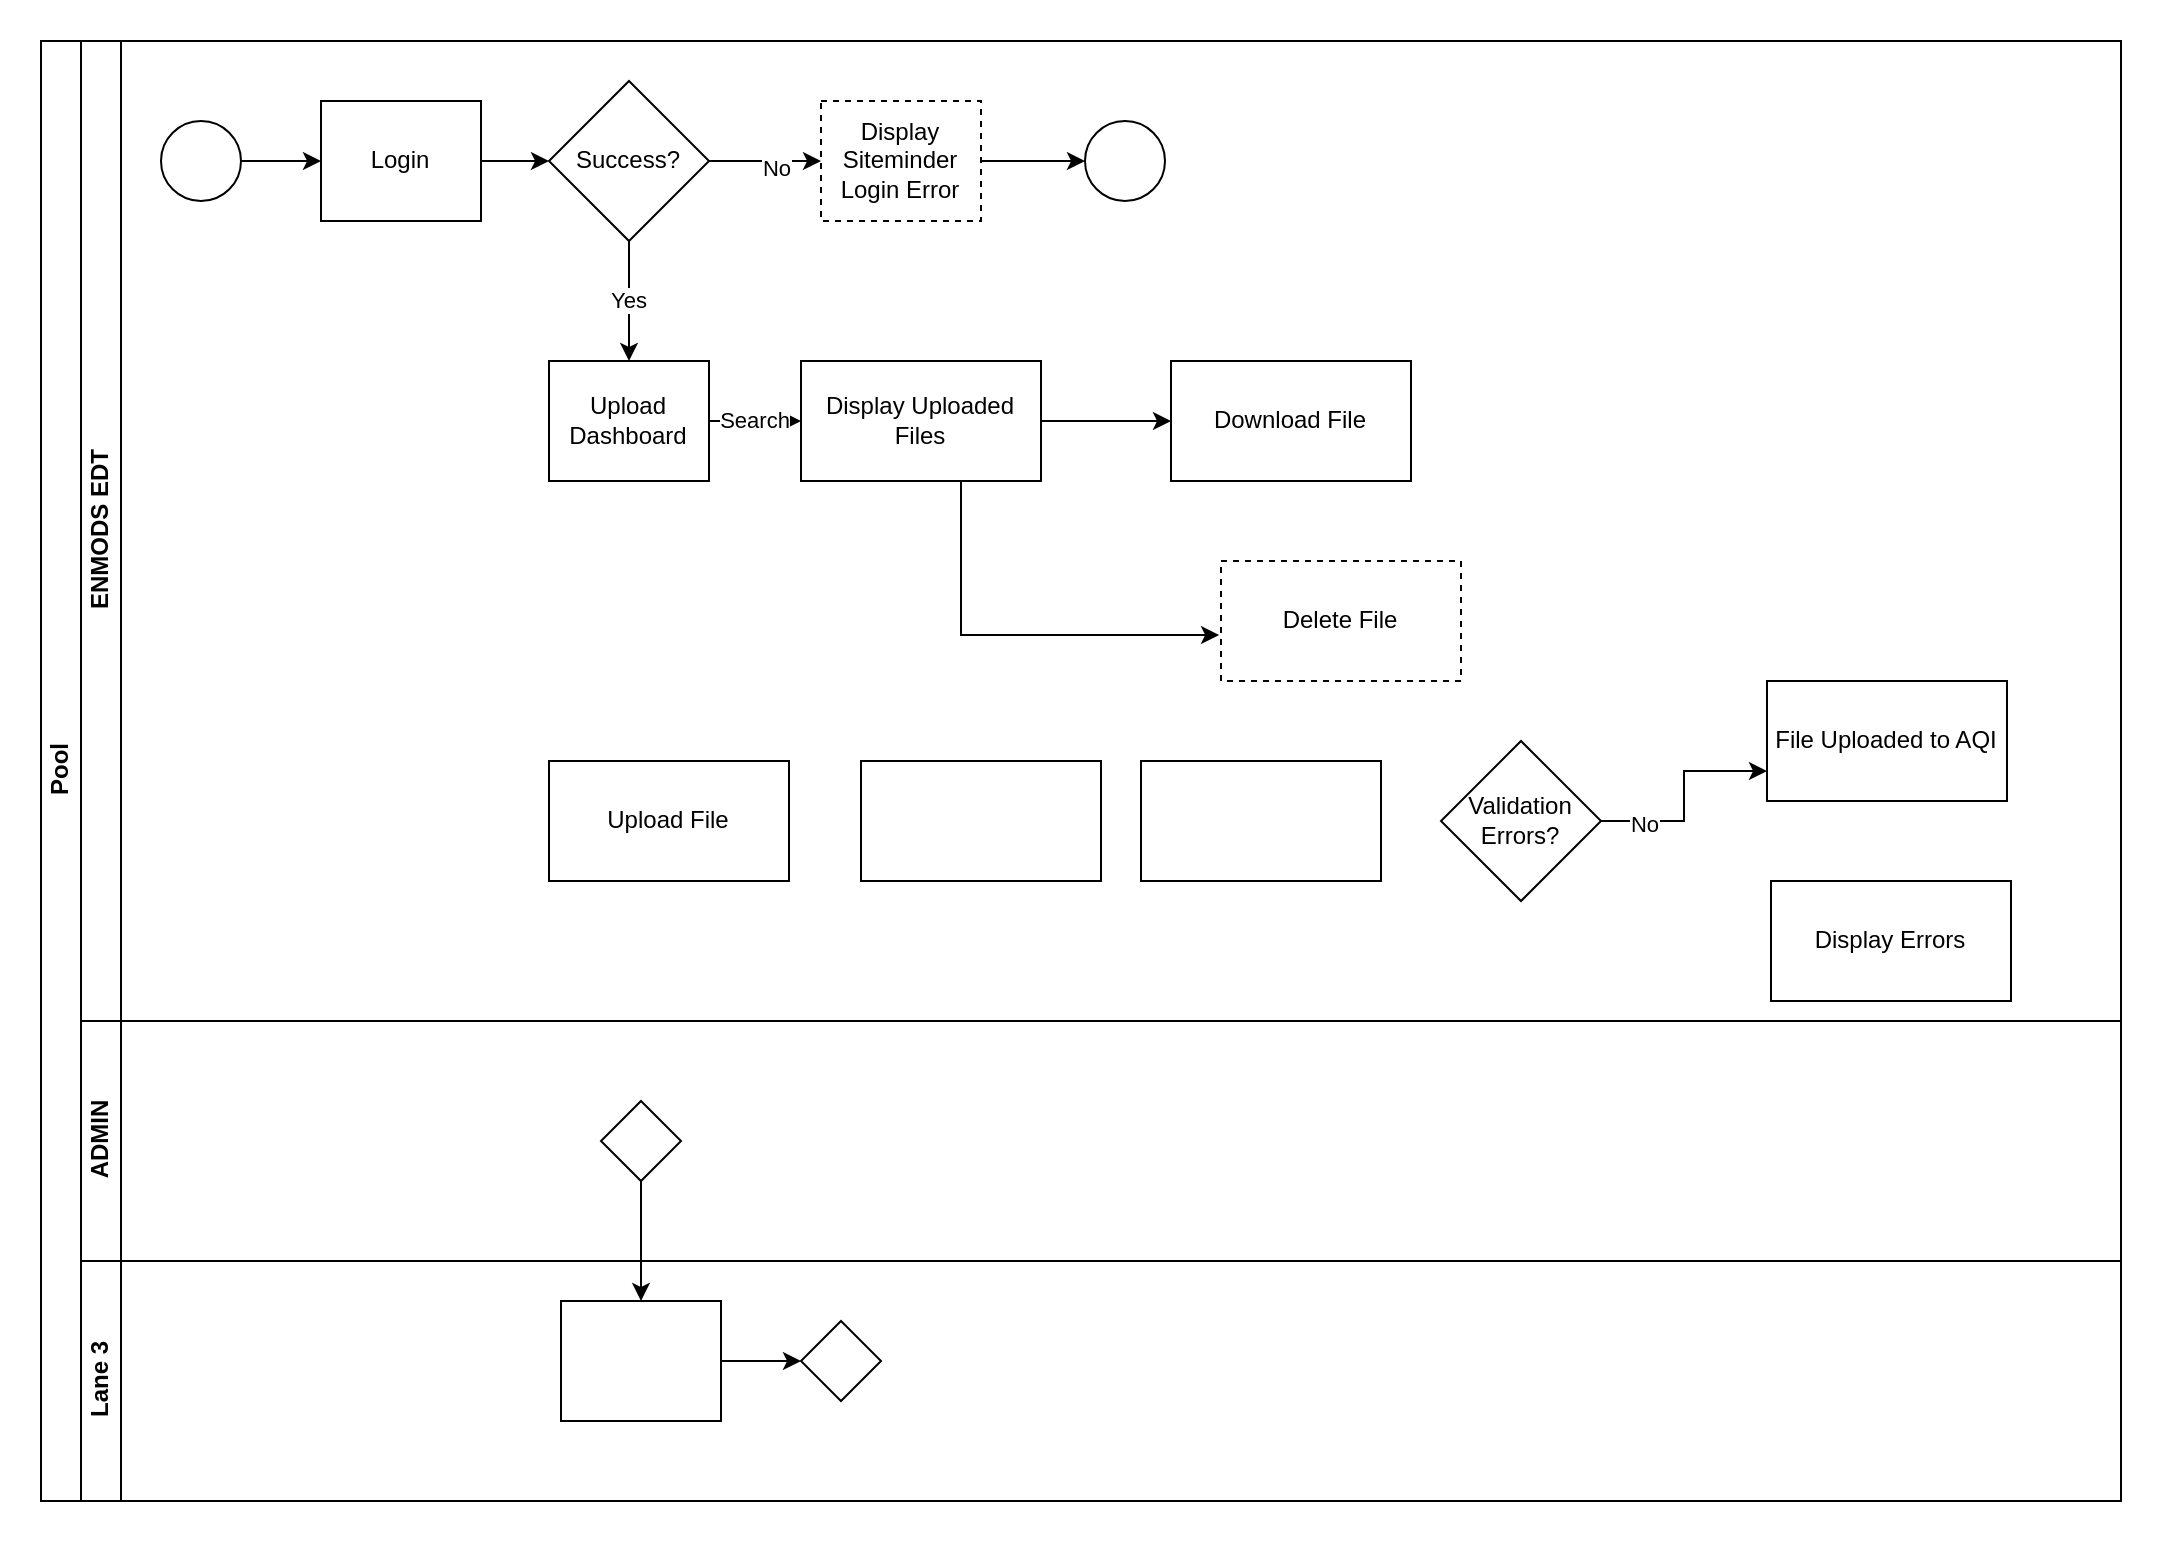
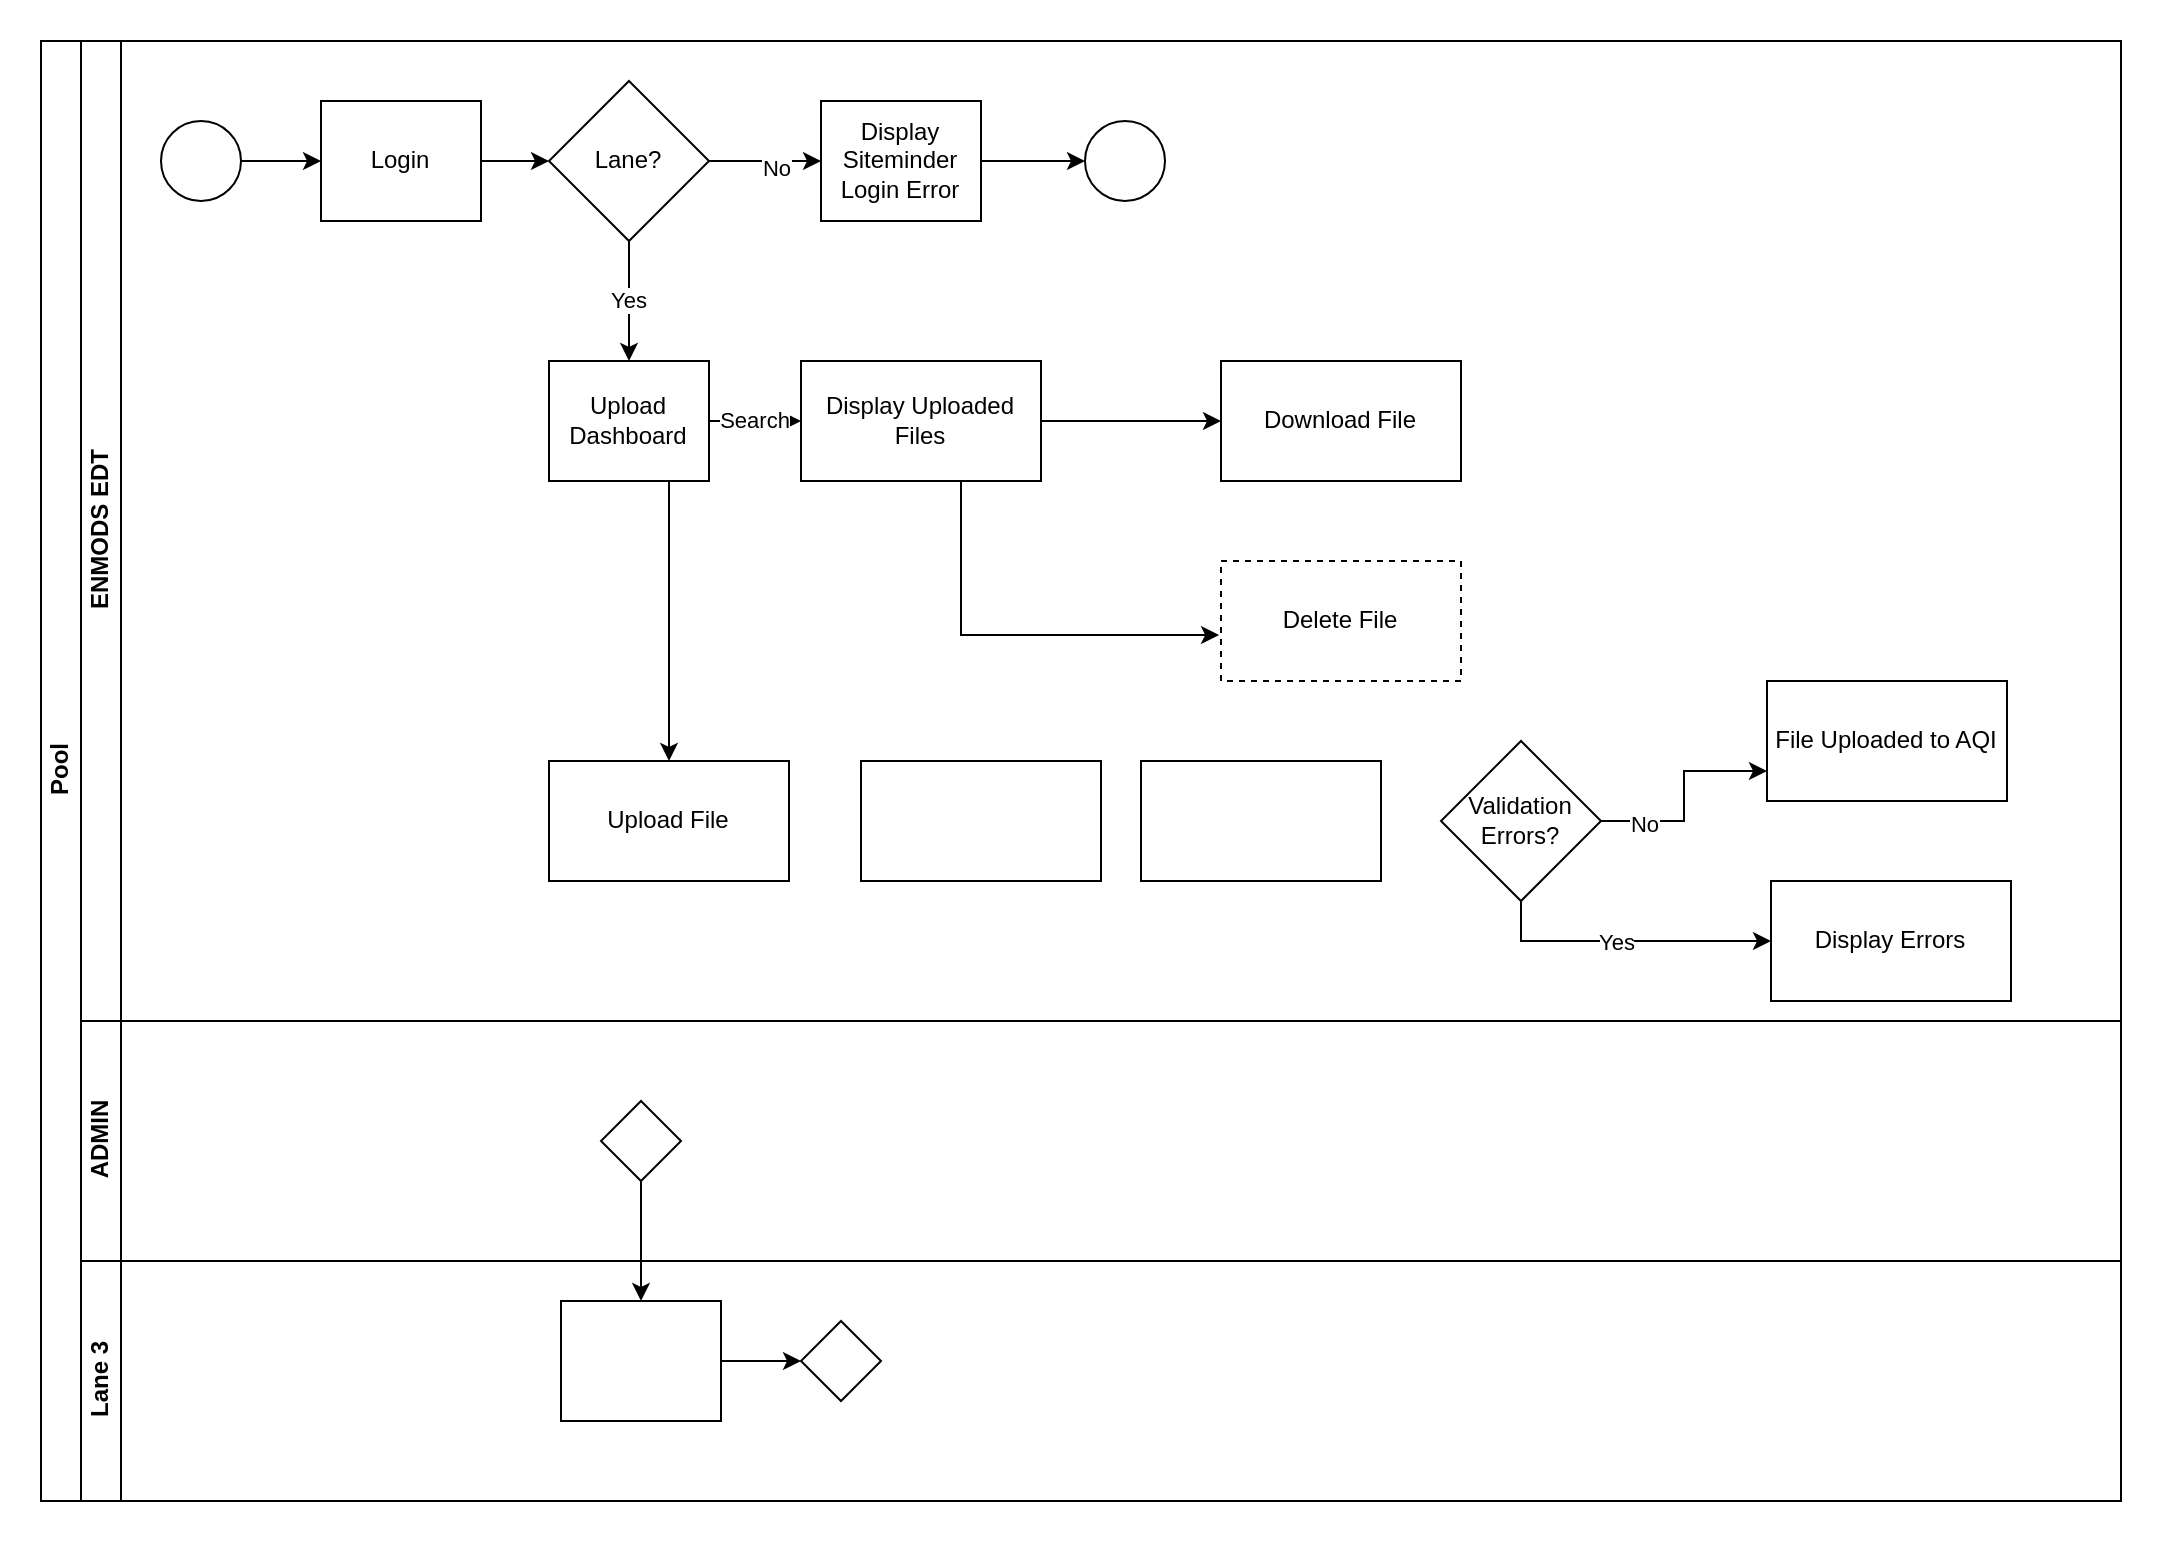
node "Success?": label "Success?" -> "Lane?"
node "Display Siteminder Login Error": style dashed -> solid
node "Download File": moved (1291, 421) -> (1341, 421)
edge "Upload Dashboard" -> "Upload File": added
edge "Validation Errors?" -> "Display Errors": added, label "Yes"
